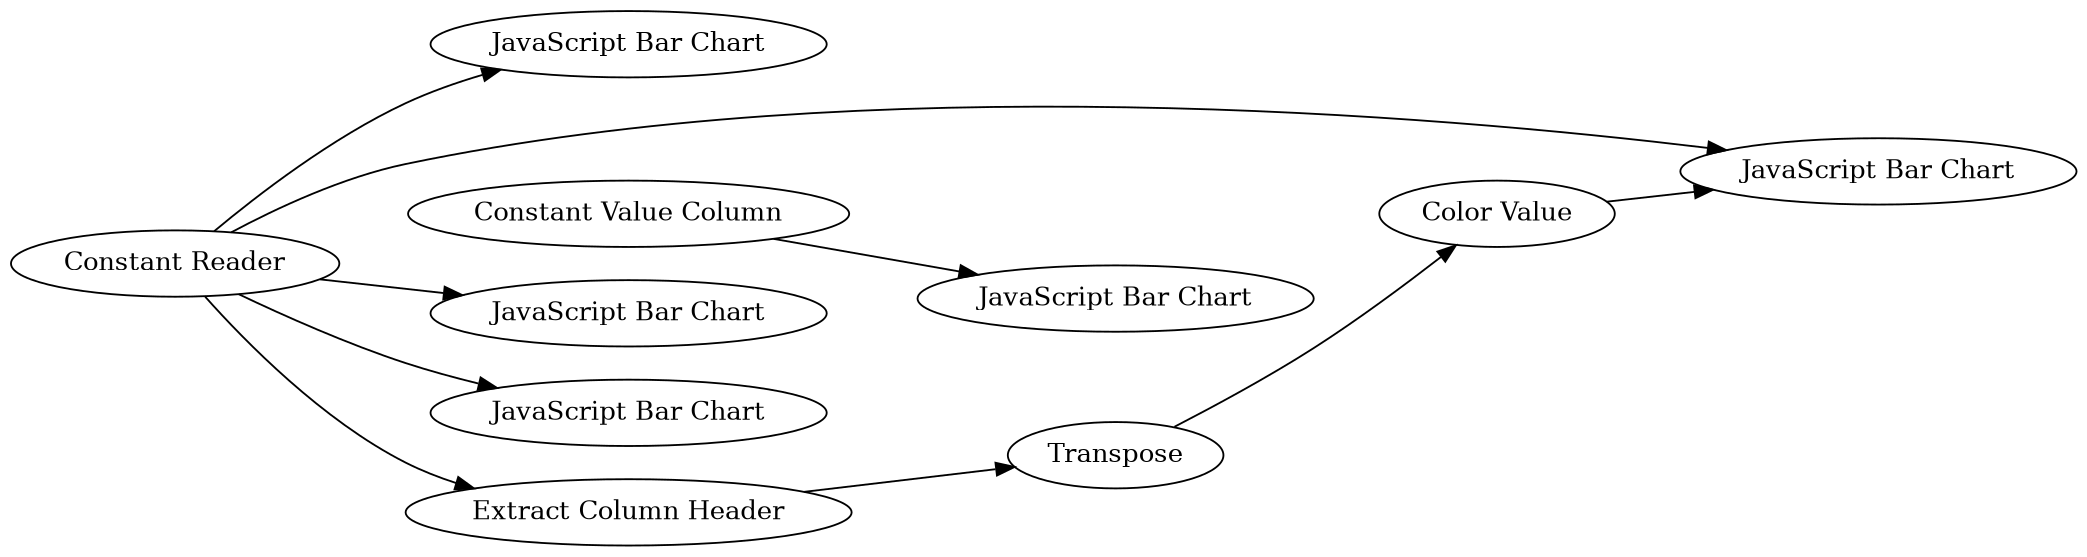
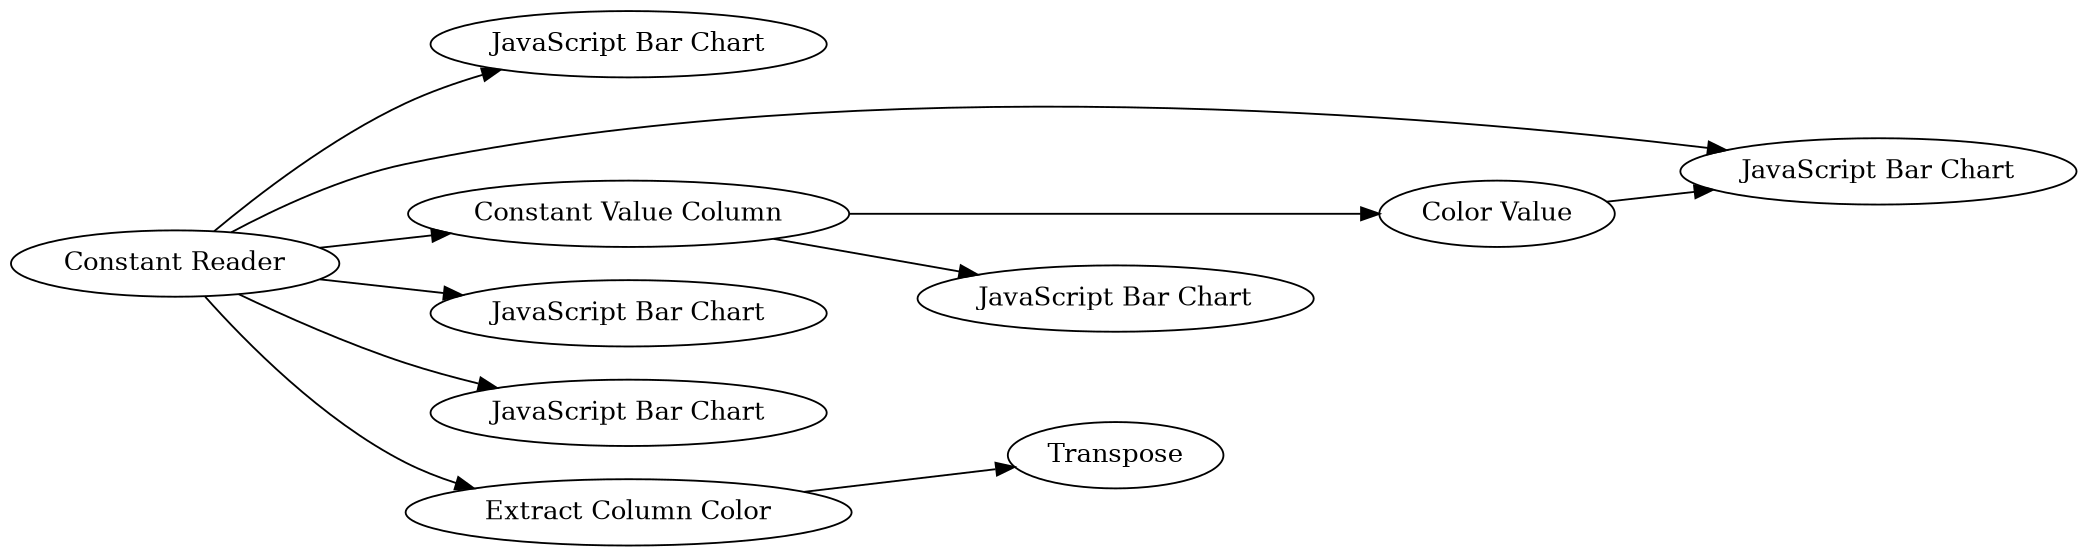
edge "Constant Reader" -> "Constant Value Column": added
edge "Transpose" -> "Color Value": now "Constant Value Column" -> "Color Value"
node "Extract Column Header": label "Extract Column Header" -> "Extract Column Color"
